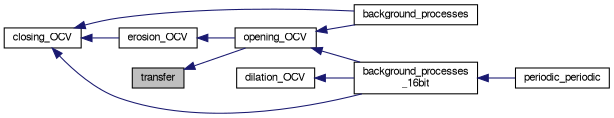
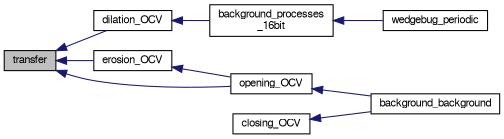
node "background_processes": label "background_processes" -> "background_background"
edge "erosion_OCV" -> "closing_OCV": now "erosion_OCV" -> "transfer"
edge "dilation_OCV" -> "transfer": added
edge "background_processes _16bit" -> "opening_OCV": removed
node "periodic_periodic": label "periodic_periodic" -> "wedgebug_periodic"
edge "background_processes _16bit" -> "closing_OCV": removed
